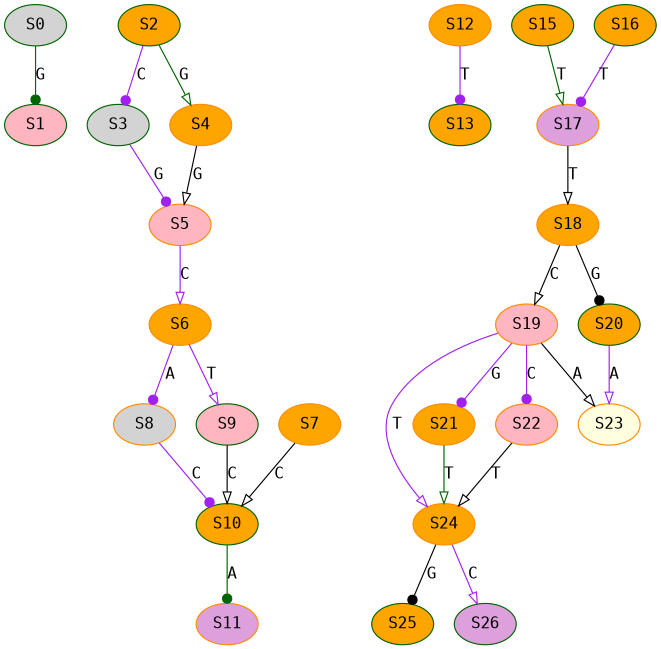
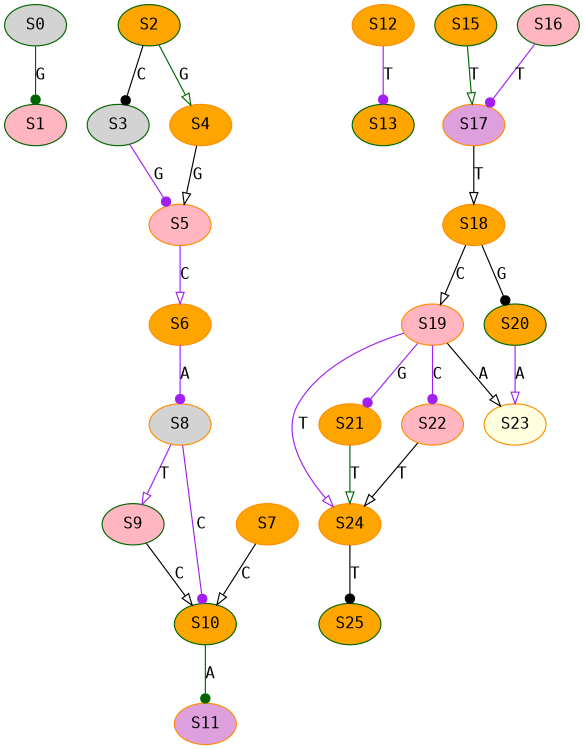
node "S16": fillcolor orange -> lightpink
edge "S2" -> "S3": color purple -> black
edge "S6" -> "S9": now "S8" -> "S9"
edge "S24" -> "S25": label "G" -> "T"
node "S26": removed
